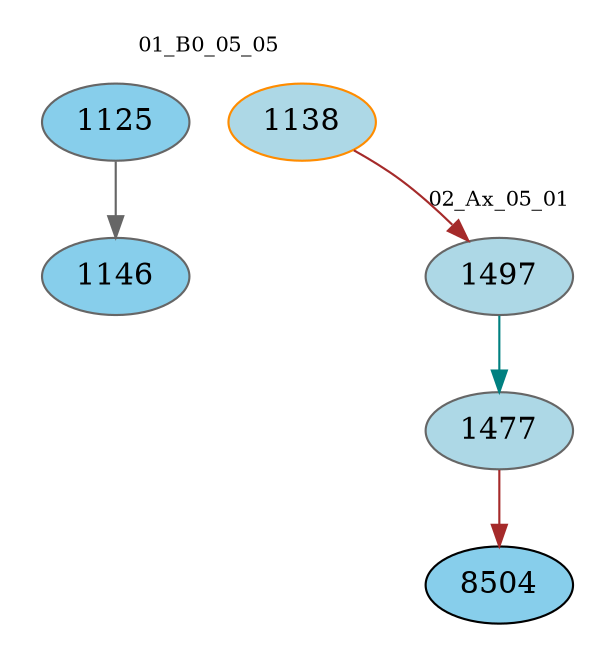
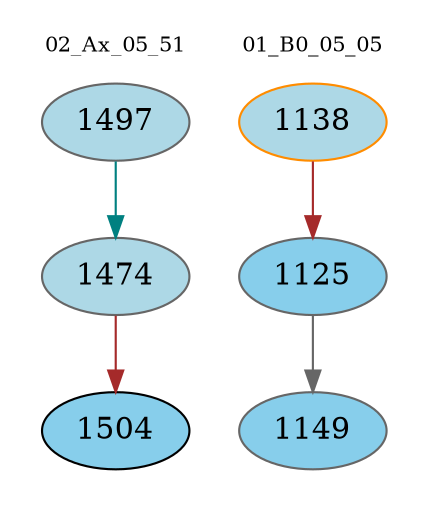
edge "1138" -> "1497": now "1138" -> "1125"
cluster "02_Ax_05_01": label "02_Ax_05_01" -> "02_Ax_05_51"
node "1146": label "1146" -> "1149"
node "1477": label "1477" -> "1474"
node "8504": label "8504" -> "1504"
